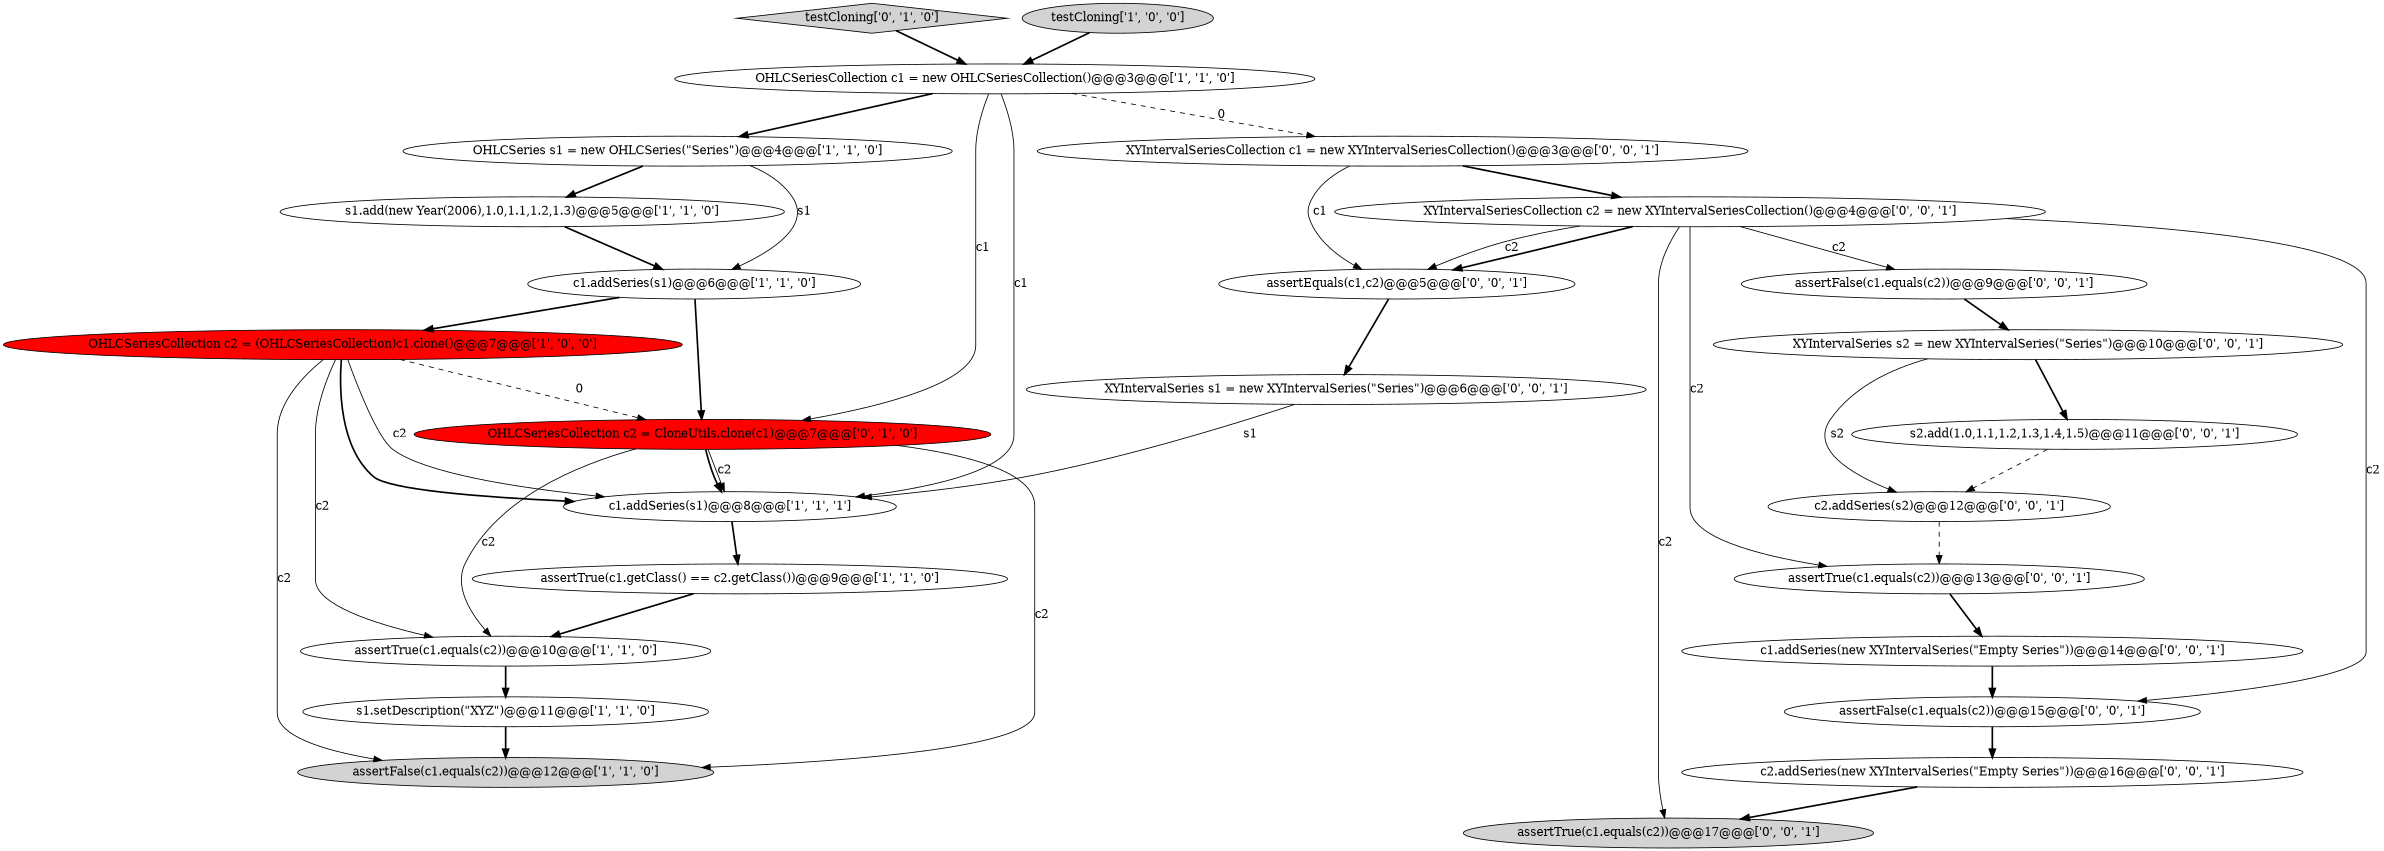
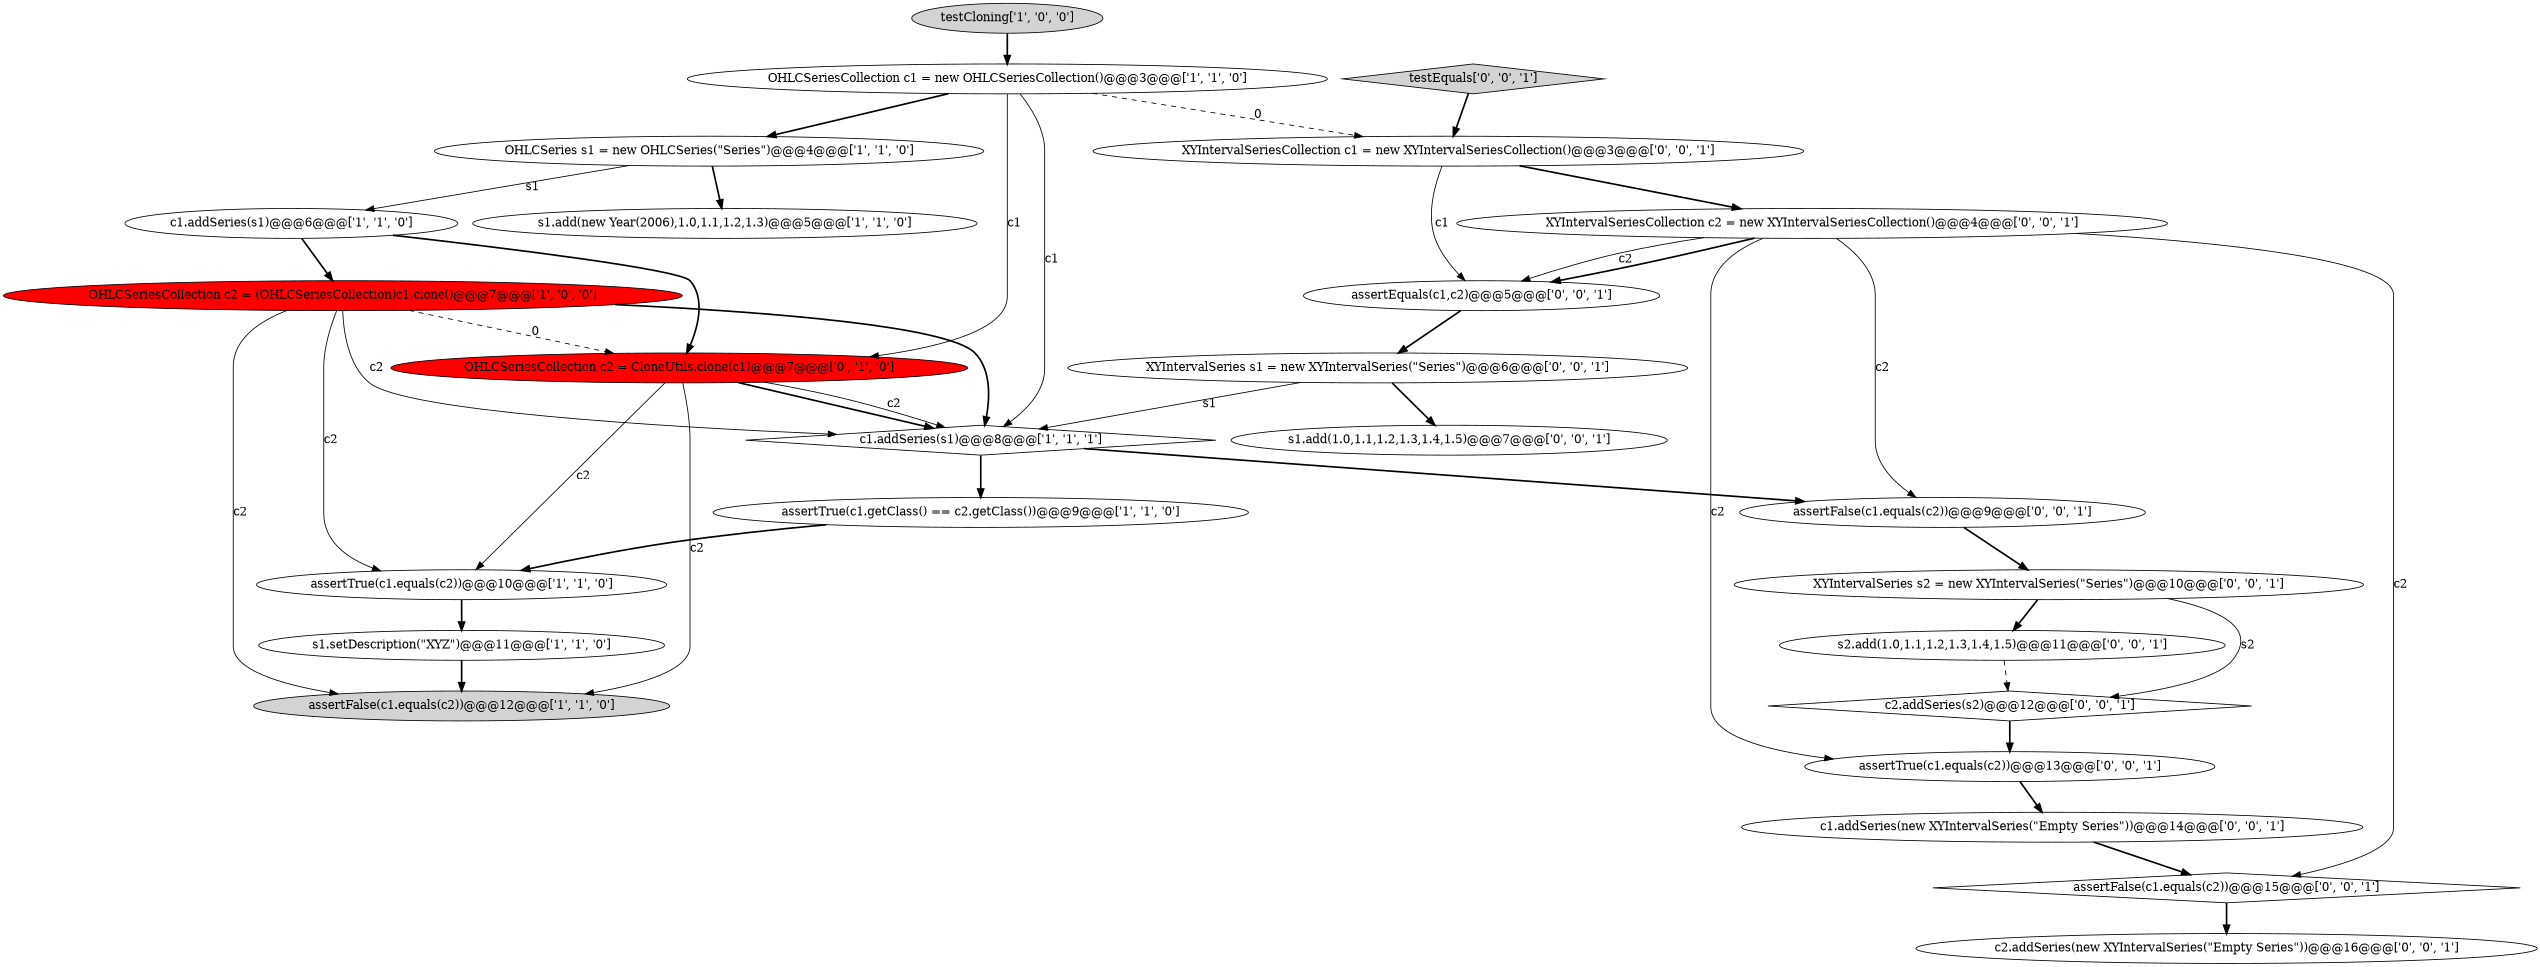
node "testCloning['0', '1', '0']": removed
node "testEquals['0', '0', '1']": added
edge "s1.add(new Year(2006),1.0,1.1,1.2,1.3)@@@5@@@['1', '1', '0']" -> "c1.addSeries(s1)@@@6@@@['1', '1', '0']": removed
node "s1.add(1.0,1.1,1.2,1.3,1.4,1.5)@@@7@@@['0', '0', '1']": added
edge "c1.addSeries(s1)@@@8@@@['1', '1', '1']" -> "assertFalse(c1.equals(c2))@@@9@@@['0', '0', '1']": added
node "c1.addSeries(s1)@@@8@@@['1', '1', '1']": shape ellipse -> diamond
node "c2.addSeries(s2)@@@12@@@['0', '0', '1']": shape ellipse -> diamond
edge "c2.addSeries(s2)@@@12@@@['0', '0', '1']" -> "assertTrue(c1.equals(c2))@@@13@@@['0', '0', '1']": style dashed -> bold
node "assertFalse(c1.equals(c2))@@@15@@@['0', '0', '1']": shape ellipse -> diamond
node "assertTrue(c1.equals(c2))@@@17@@@['0', '0', '1']": removed
